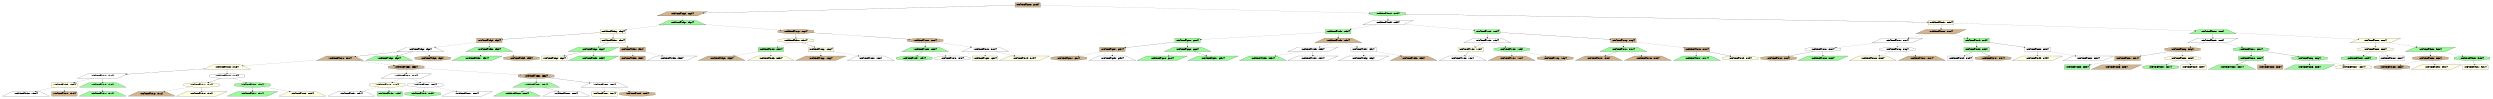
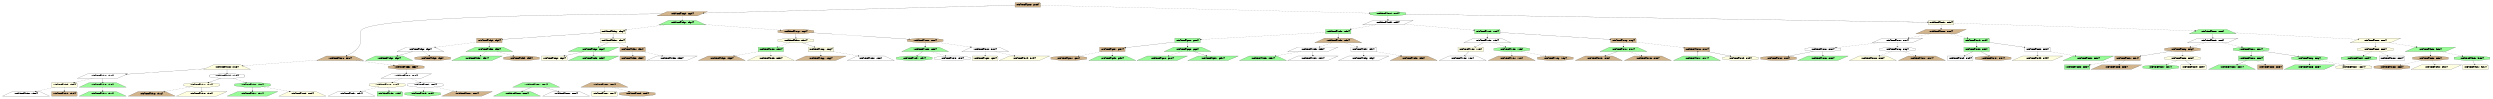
edge "Node{data=[8718, 8718]}" -> "Node{data=[8717, 8717]}": reversed
edge "Node{data=[1962, 1962]}" -> "Node{data=[1372, 1372]}": now "Node{data=[1560, 1560]}" -> "Node{data=[1372, 1372]}"
node "Node{data=[6191, 6191]}": fillcolor white -> palegreen
node "Node{data=[8801, 8801]}": fillcolor white -> palegreen
node "Node{data=[1556, 1556]}": removed
node "Node{data=[1558, 1558]}": fillcolor white -> tan
node "Node{data=[1551, 1551]}": fillcolor white -> tan
